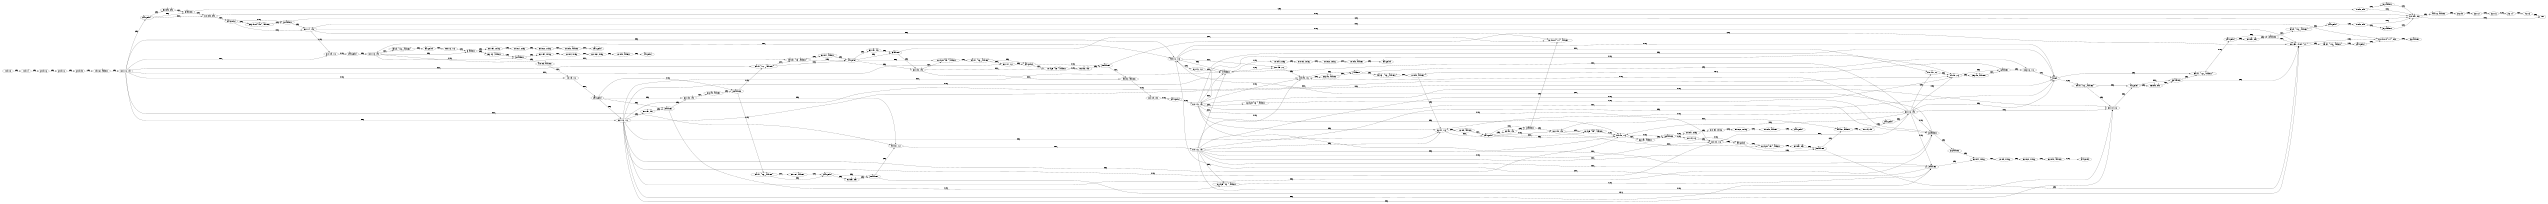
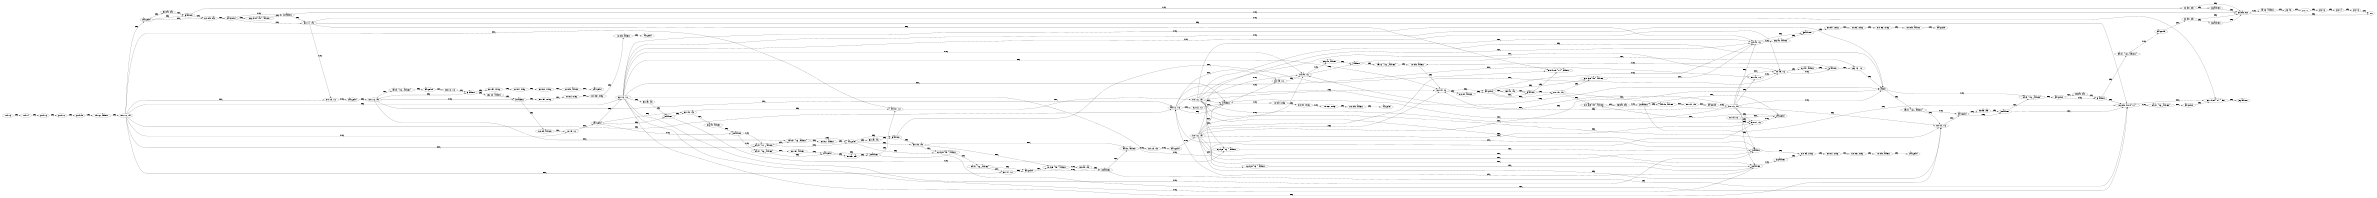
edge "mov ebx , eax" -> "mov eax , ecx": removed, label "DFG"
node "rsp rdi , r13": label "rsp rdi , r13" -> "mov rdi , r13"
edge "jge address" -> "mov rdi , r15": removed, label "CFG"
